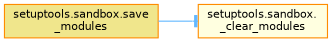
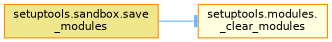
node "setuptools.sandbox. _clear_modules": label "setuptools.sandbox. _clear_modules" -> "setuptools.modules. _clear_modules"
